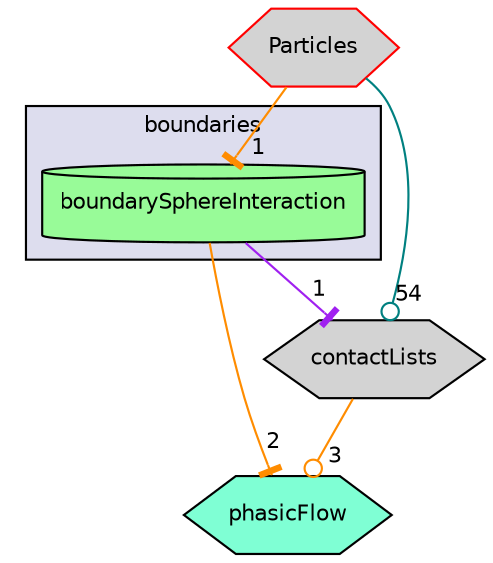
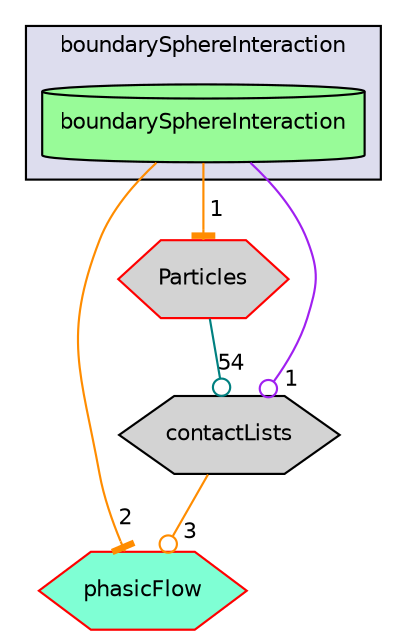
edge "Particles" -> "boundarySphereInteraction": reversed
cluster "boundaries": label "boundaries" -> "boundarySphereInteraction"
edge "boundarySphereInteraction" -> "contactLists": arrowhead tee -> odot
node "phasicFlow": color black -> red
